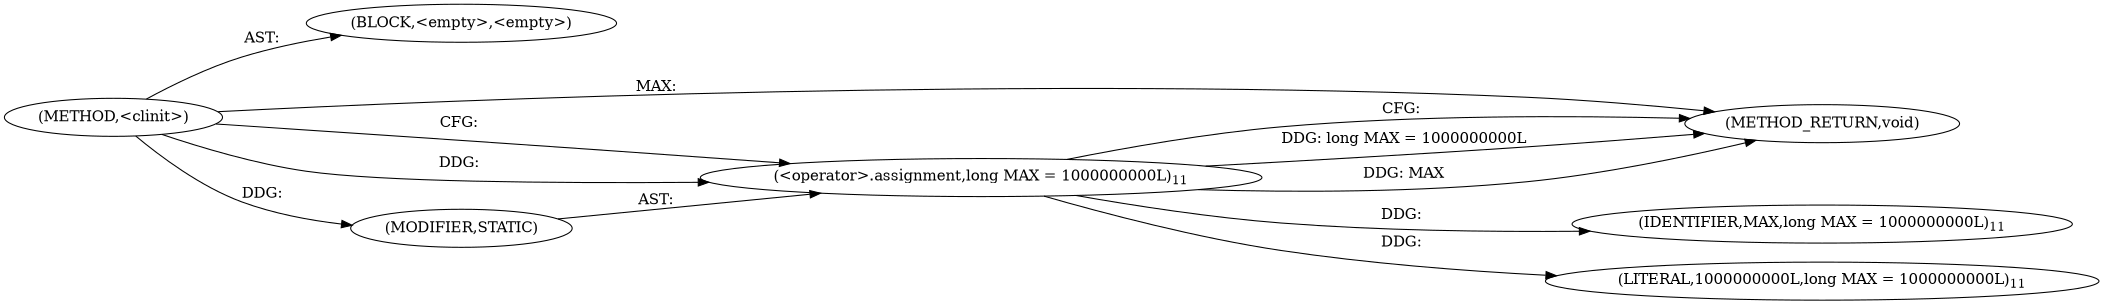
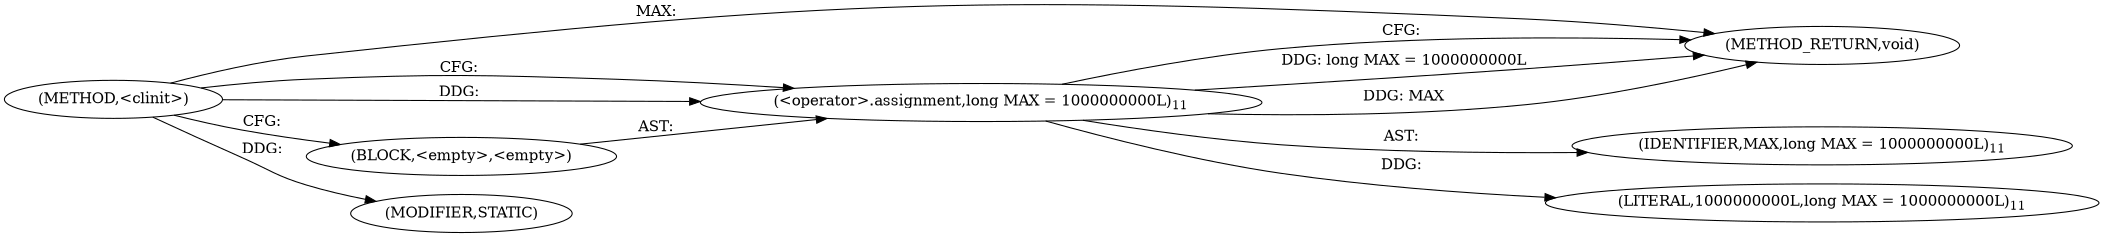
edge "(METHOD,<clinit>)" -> "(BLOCK,<empty>,<empty>)": label "AST: " -> "CFG: "
edge "(MODIFIER,STATIC)" -> "(<operator>.assignment,long MAX = 1000000000L)": now "(BLOCK,<empty>,<empty>)" -> "(<operator>.assignment,long MAX = 1000000000L)"
edge "(<operator>.assignment,long MAX = 1000000000L)" -> "(IDENTIFIER,MAX,long MAX = 1000000000L)": label "DDG: " -> "AST: "
